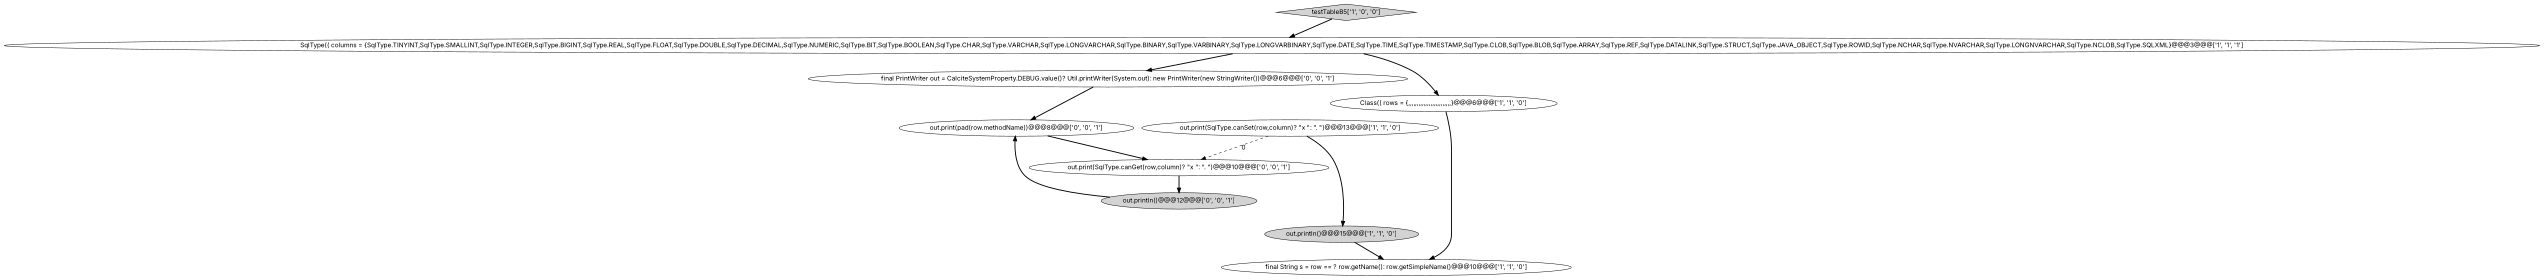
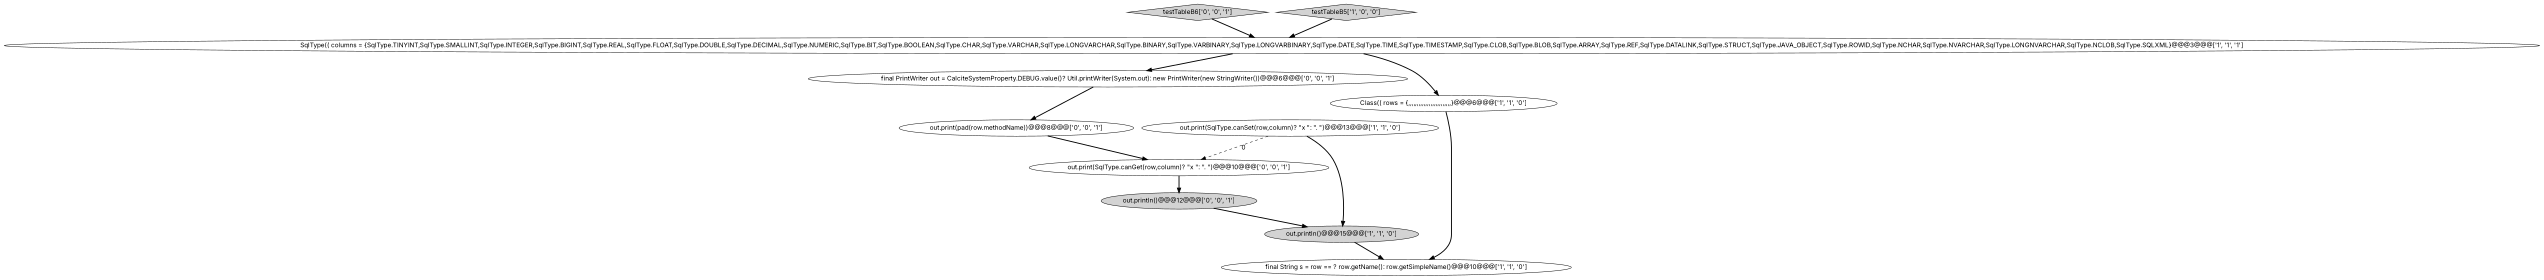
node "testTableB6['0', '0', '1']": added
edge "out.println()@@@12@@@['0', '0', '1']" -> "out.print(pad(row.methodName))@@@8@@@['0', '0', '1']": now "out.println()@@@12@@@['0', '0', '1']" -> "out.println()@@@15@@@['1', '1', '0']"
